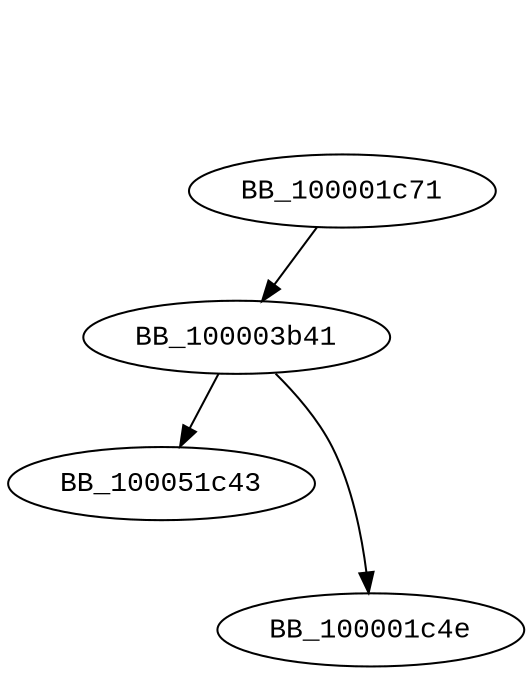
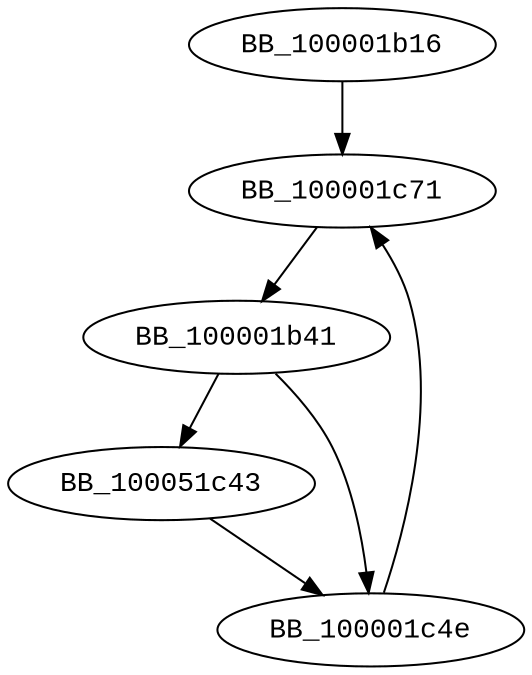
node "BB_100001b16": added
node "BB_100003b41": label "BB_100003b41" -> "BB_100001b41"
edge "BB_100001c4e" -> "BB_100001c71": added
edge "BB_100051c43" -> "BB_100001c4e": added
